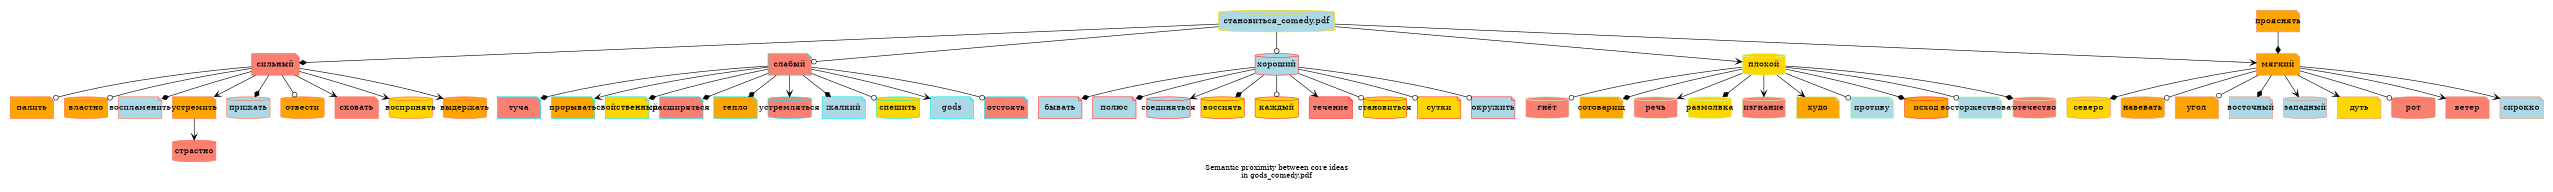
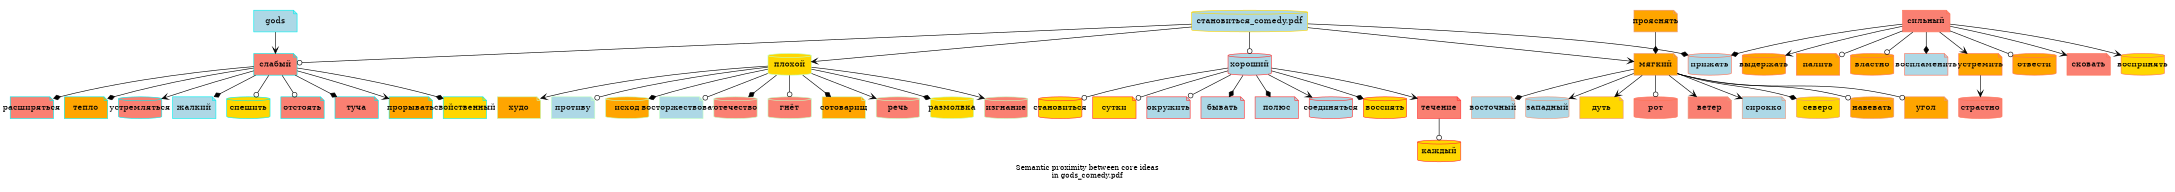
edge "становиться_comedy.pdf" -> "сильный": now "становиться_comedy.pdf" -> "прижать"
edge "слабый" -> "gods": reversed
edge "хороший" -> "каждый": now "течение" -> "каждый"
node "исход": color firebrick1 -> darkseagreen1
